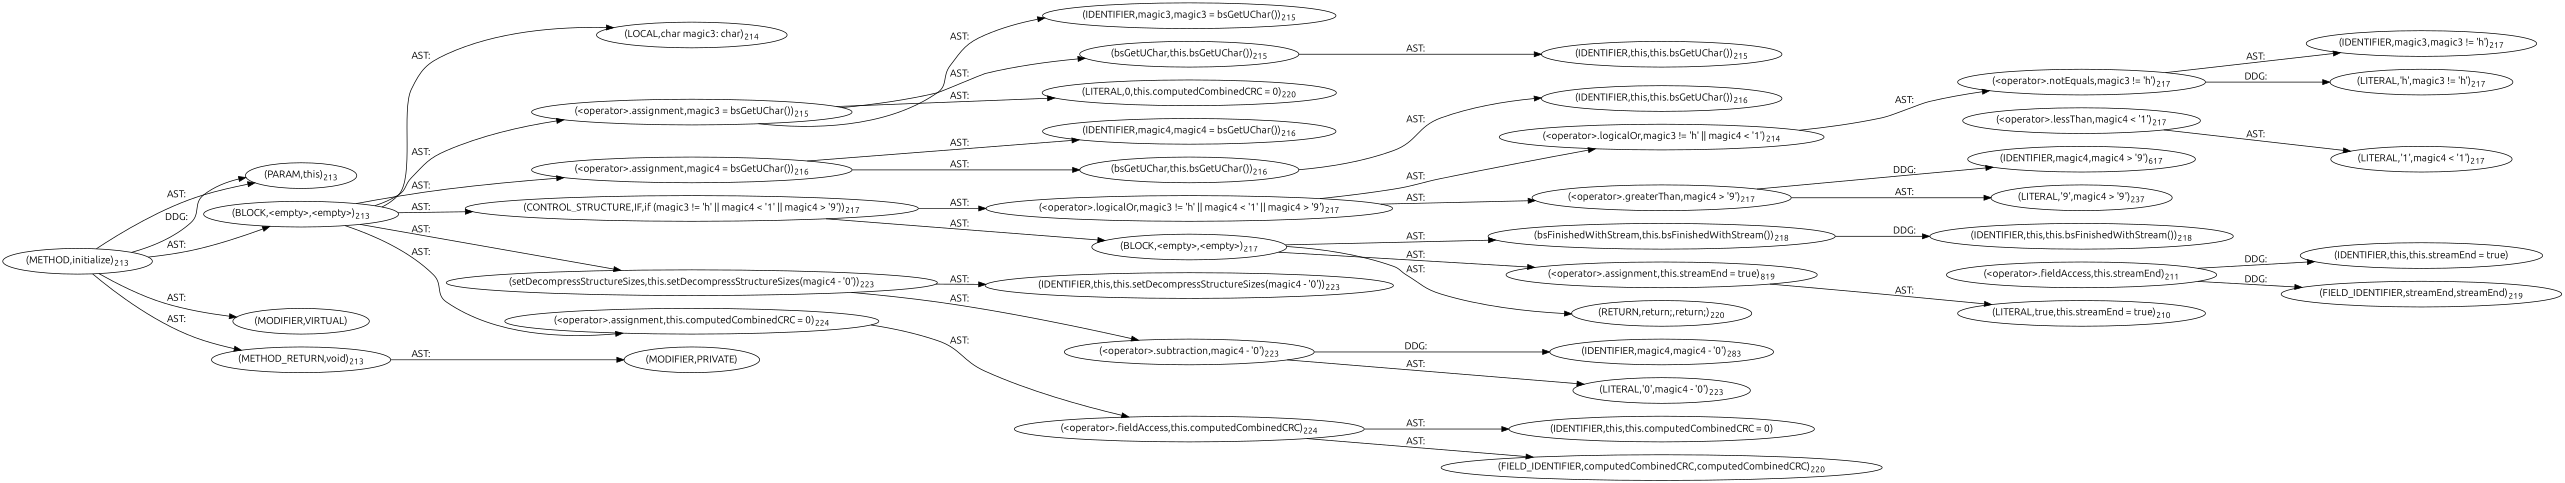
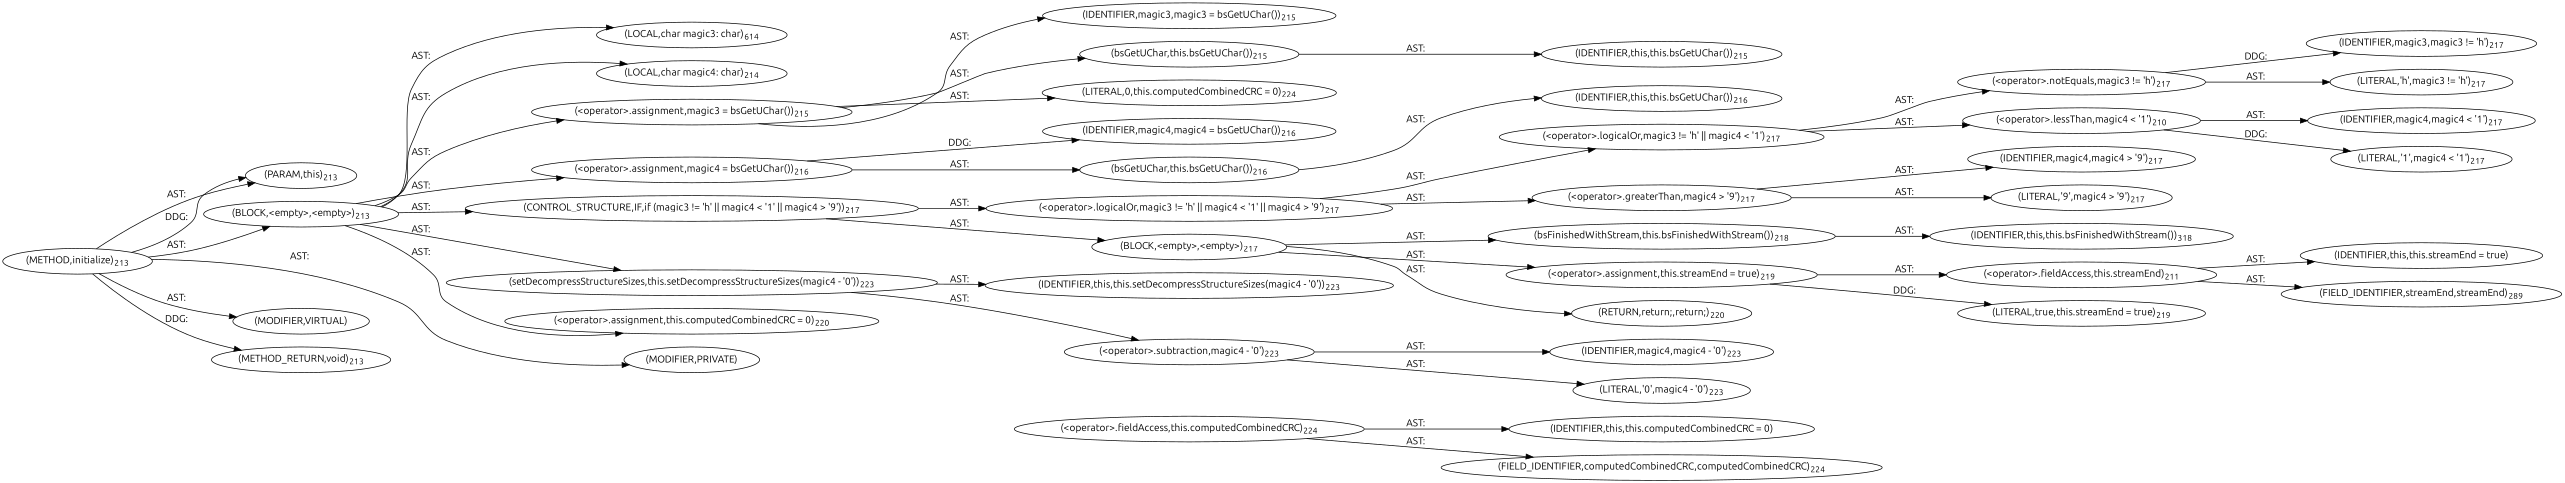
node "(LOCAL,char magic3: char)": text "214" -> "614"
edge "(<operator>.notEquals,magic3 != 'h')" -> "(IDENTIFIER,magic3,magic3 != 'h')": label "AST: " -> "DDG: "
node "(LOCAL,char magic4: char)": added
edge "(<operator>.notEquals,magic3 != 'h')" -> "(LITERAL,'h',magic3 != 'h')": label "DDG: " -> "AST: "
node "(LITERAL,0,this.computedCombinedCRC = 0)": text "220" -> "224"
node "(<operator>.lessThan,magic4 < '1')": text "217" -> "210"
node "(IDENTIFIER,magic4,magic4 < '1')": added
edge "(<operator>.logicalOr,magic3 != 'h' || magic4 < '1')" -> "(<operator>.lessThan,magic4 < '1')": added, label "AST:"
edge "(<operator>.lessThan,magic4 < '1')" -> "(LITERAL,'1',magic4 < '1')": label "AST: " -> "DDG: "
node "(<operator>.logicalOr,magic3 != 'h' || magic4 < '1')": text "214" -> "217"
edge "(<operator>.assignment,magic4 = bsGetUChar())" -> "(IDENTIFIER,magic4,magic4 = bsGetUChar())": label "AST: " -> "DDG: "
node "(IDENTIFIER,magic4,magic4 > '9')": text "617" -> "217"
edge "(<operator>.greaterThan,magic4 > '9')" -> "(IDENTIFIER,magic4,magic4 > '9')": label "DDG: " -> "AST: "
node "(LITERAL,'9',magic4 > '9')": text "237" -> "217"
edge "(bsFinishedWithStream,this.bsFinishedWithStream())" -> "(IDENTIFIER,this,this.bsFinishedWithStream())": label "DDG: " -> "AST: "
node "(IDENTIFIER,this,this.bsFinishedWithStream())": text "218" -> "318"
edge "(<operator>.fieldAccess,this.streamEnd)" -> "(IDENTIFIER,this,this.streamEnd = true)": label "DDG: " -> "AST: "
node "(<operator>.assignment,this.streamEnd = true)": text "819" -> "219"
edge "(<operator>.assignment,this.streamEnd = true)" -> "(<operator>.fieldAccess,this.streamEnd)": added, label "AST:"
edge "(<operator>.fieldAccess,this.streamEnd)" -> "(FIELD_IDENTIFIER,streamEnd,streamEnd)": label "DDG: " -> "AST: "
edge "(<operator>.assignment,this.streamEnd = true)" -> "(LITERAL,true,this.streamEnd = true)": label "AST: " -> "DDG: "
node "(FIELD_IDENTIFIER,streamEnd,streamEnd)": text "219" -> "289"
node "(LITERAL,true,this.streamEnd = true)": text "210" -> "219"
edge "(METHOD,initialize)" -> "(METHOD_RETURN,void)": label "AST: " -> "DDG: "
node "(<operator>.assignment,this.computedCombinedCRC = 0)": text "224" -> "220"
edge "(<operator>.subtraction,magic4 - '0')" -> "(IDENTIFIER,magic4,magic4 - '0')": label "DDG: " -> "AST: "
node "(IDENTIFIER,magic4,magic4 - '0')": text "283" -> "223"
edge "(METHOD_RETURN,void)" -> "(MODIFIER,PRIVATE)": now "(METHOD,initialize)" -> "(MODIFIER,PRIVATE)"
edge "(<operator>.assignment,this.computedCombinedCRC = 0)" -> "(<operator>.fieldAccess,this.computedCombinedCRC)": removed, label "AST:"
node "(FIELD_IDENTIFIER,computedCombinedCRC,computedCombinedCRC)": text "220" -> "224"
